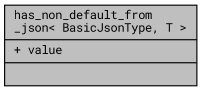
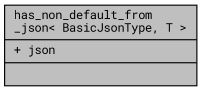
node "has_non_default_from": text "+ value" -> "+ json"
